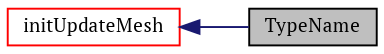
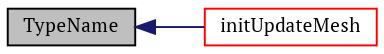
edge "TypeName" -> "initUpdateMesh": reversed
